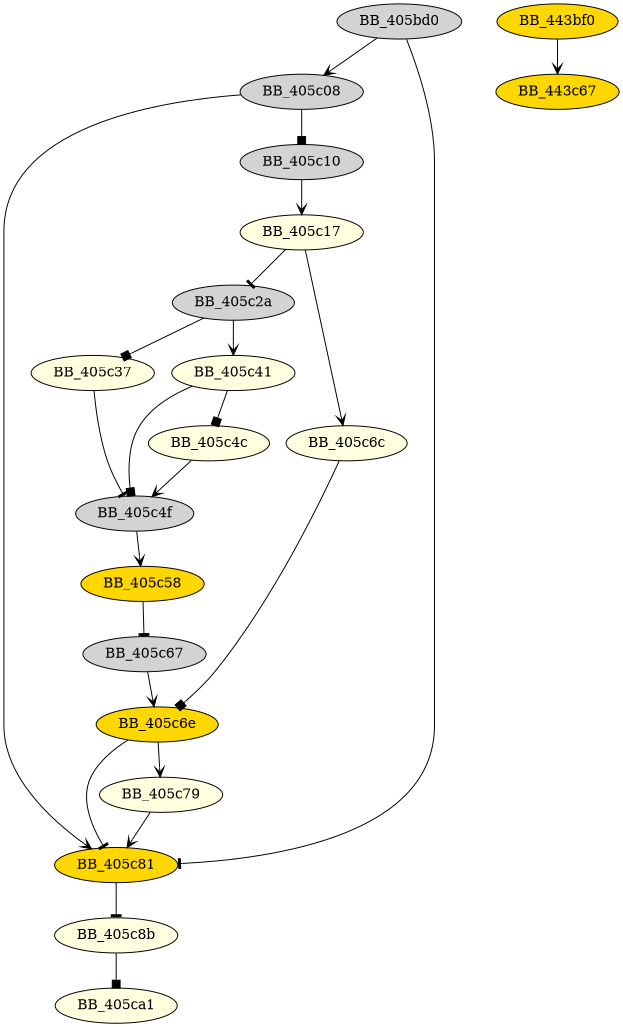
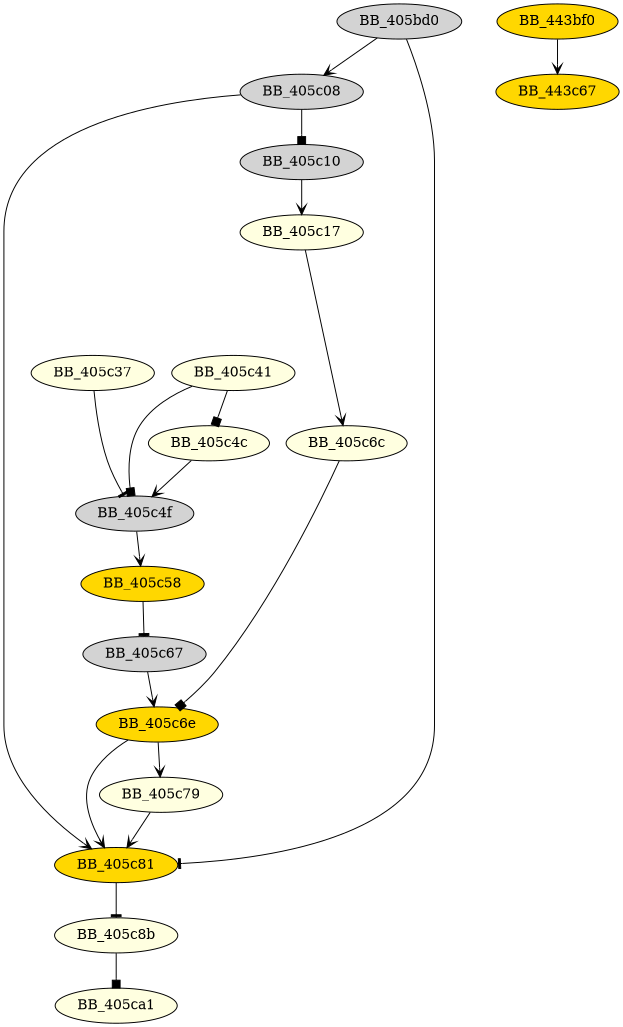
node "BB_405c2a": removed
edge "BB_405c6e" -> "BB_405c81": arrowhead tee -> vee
